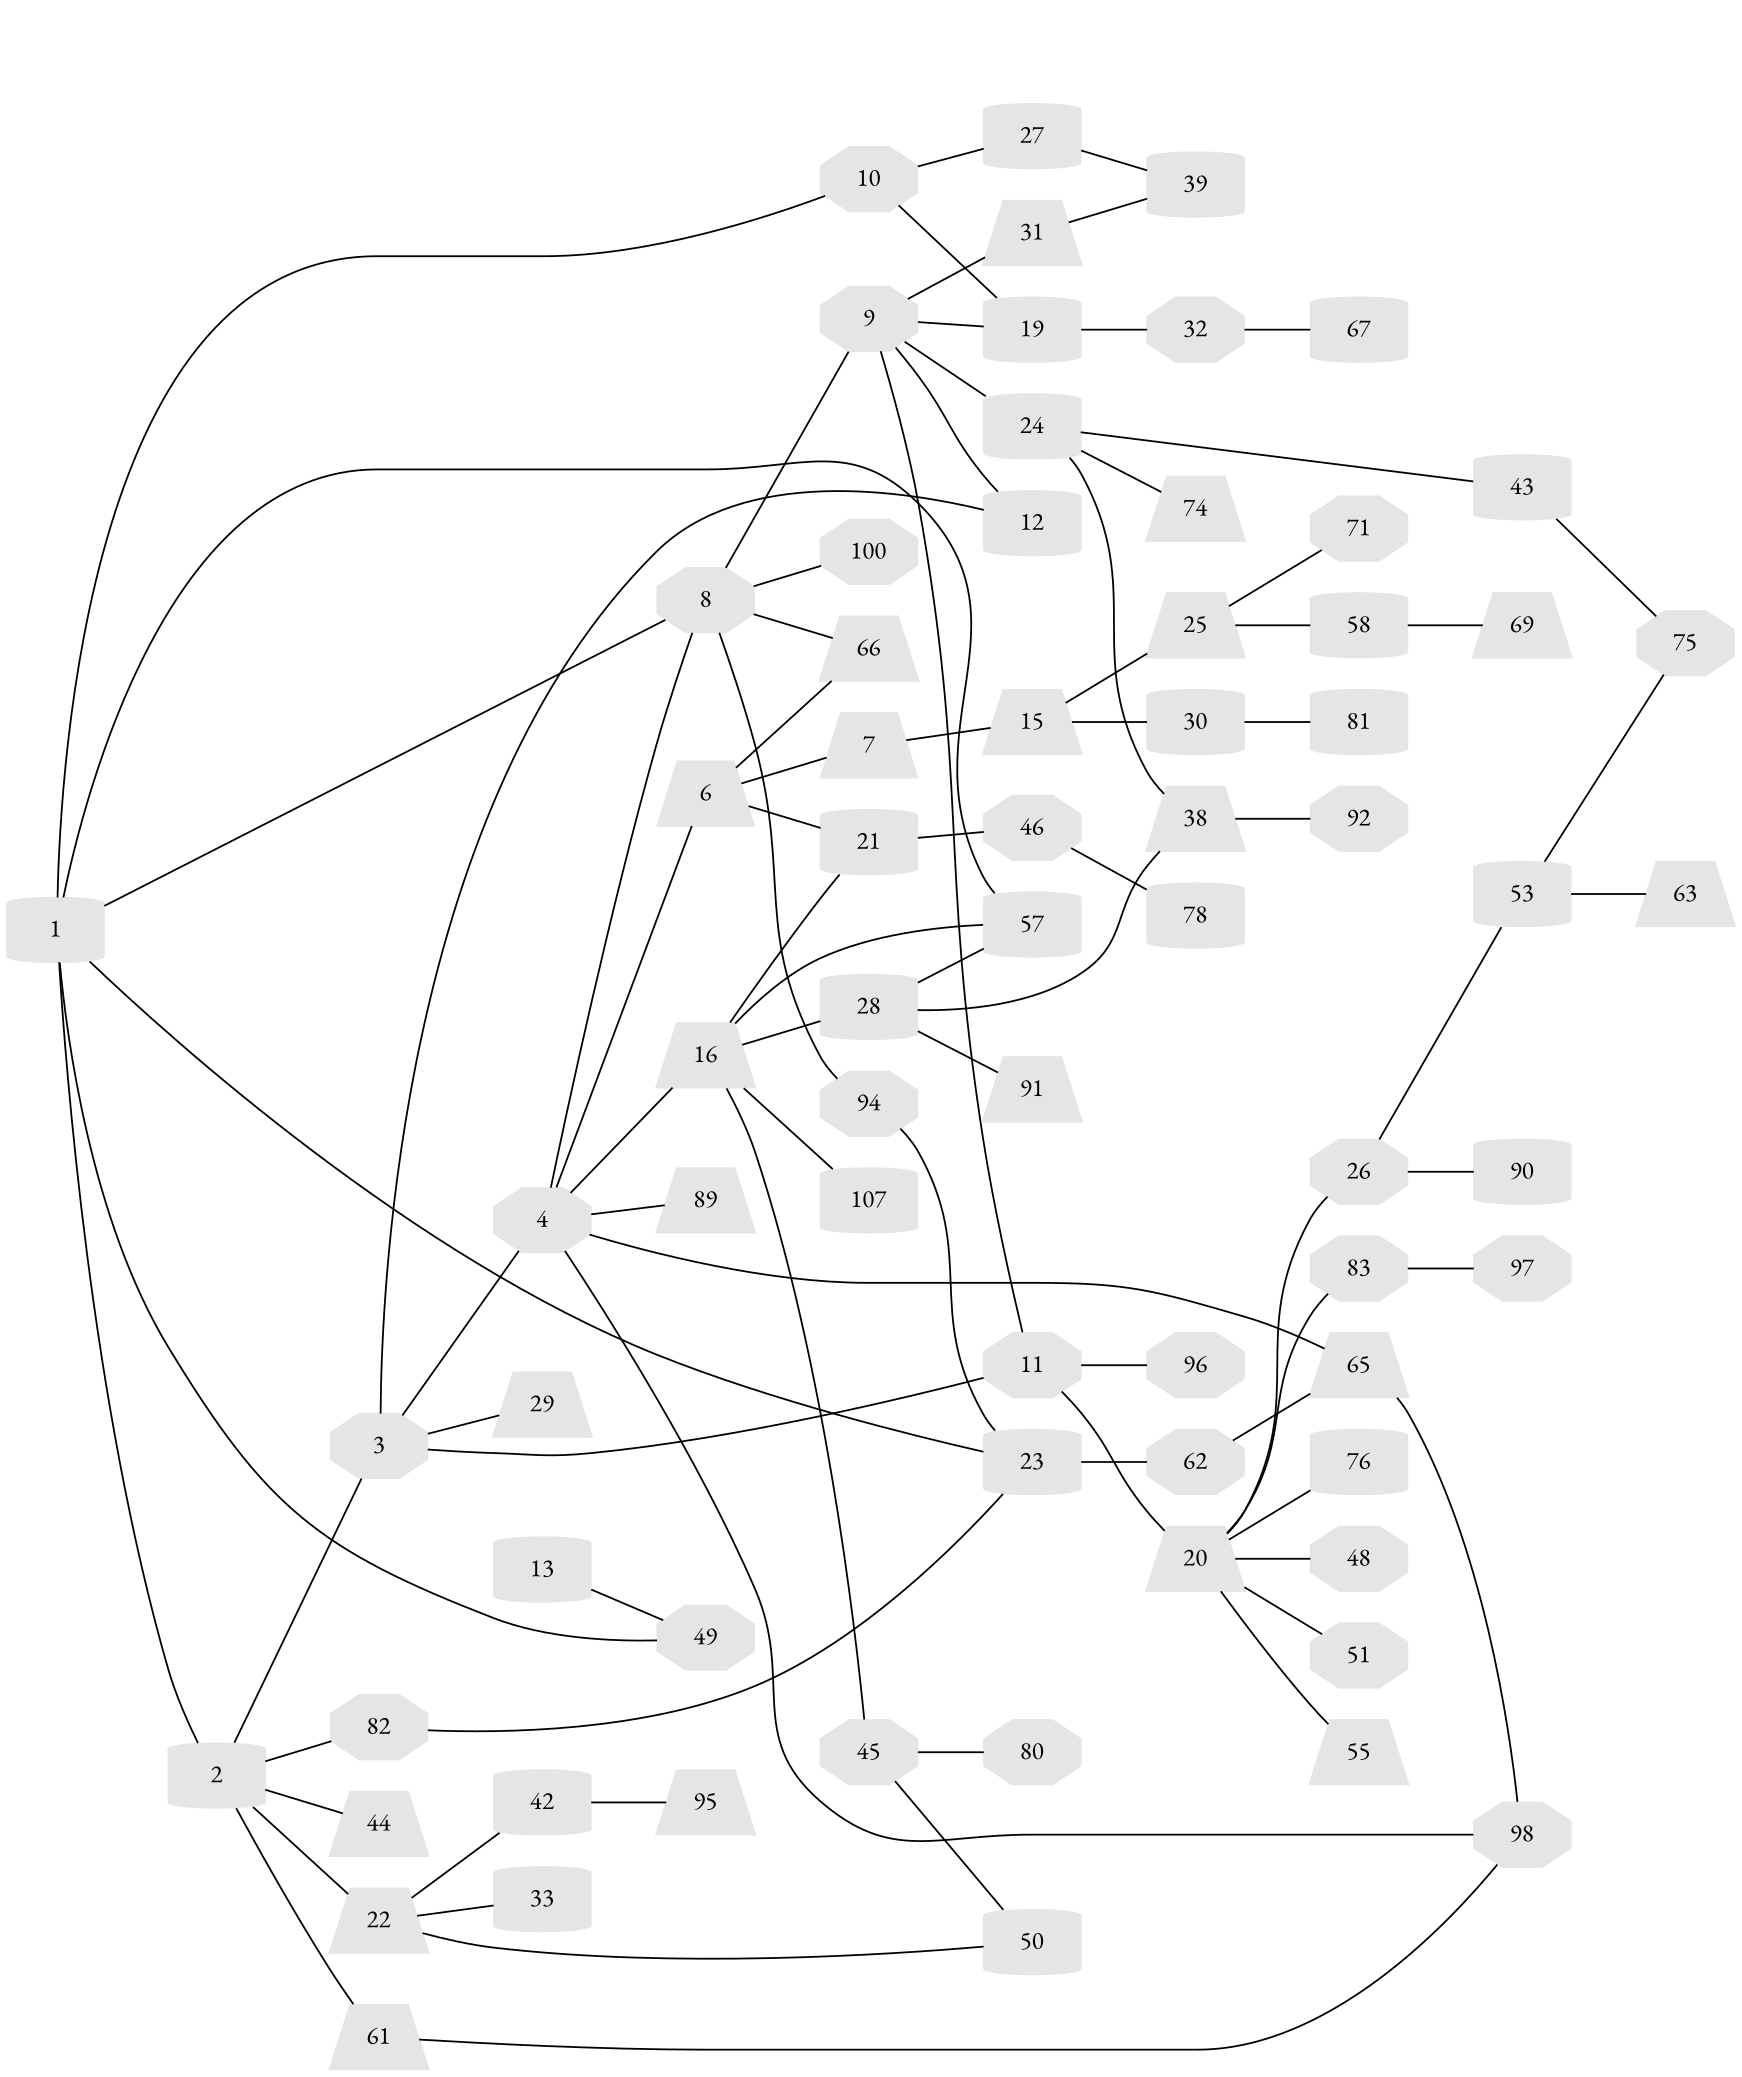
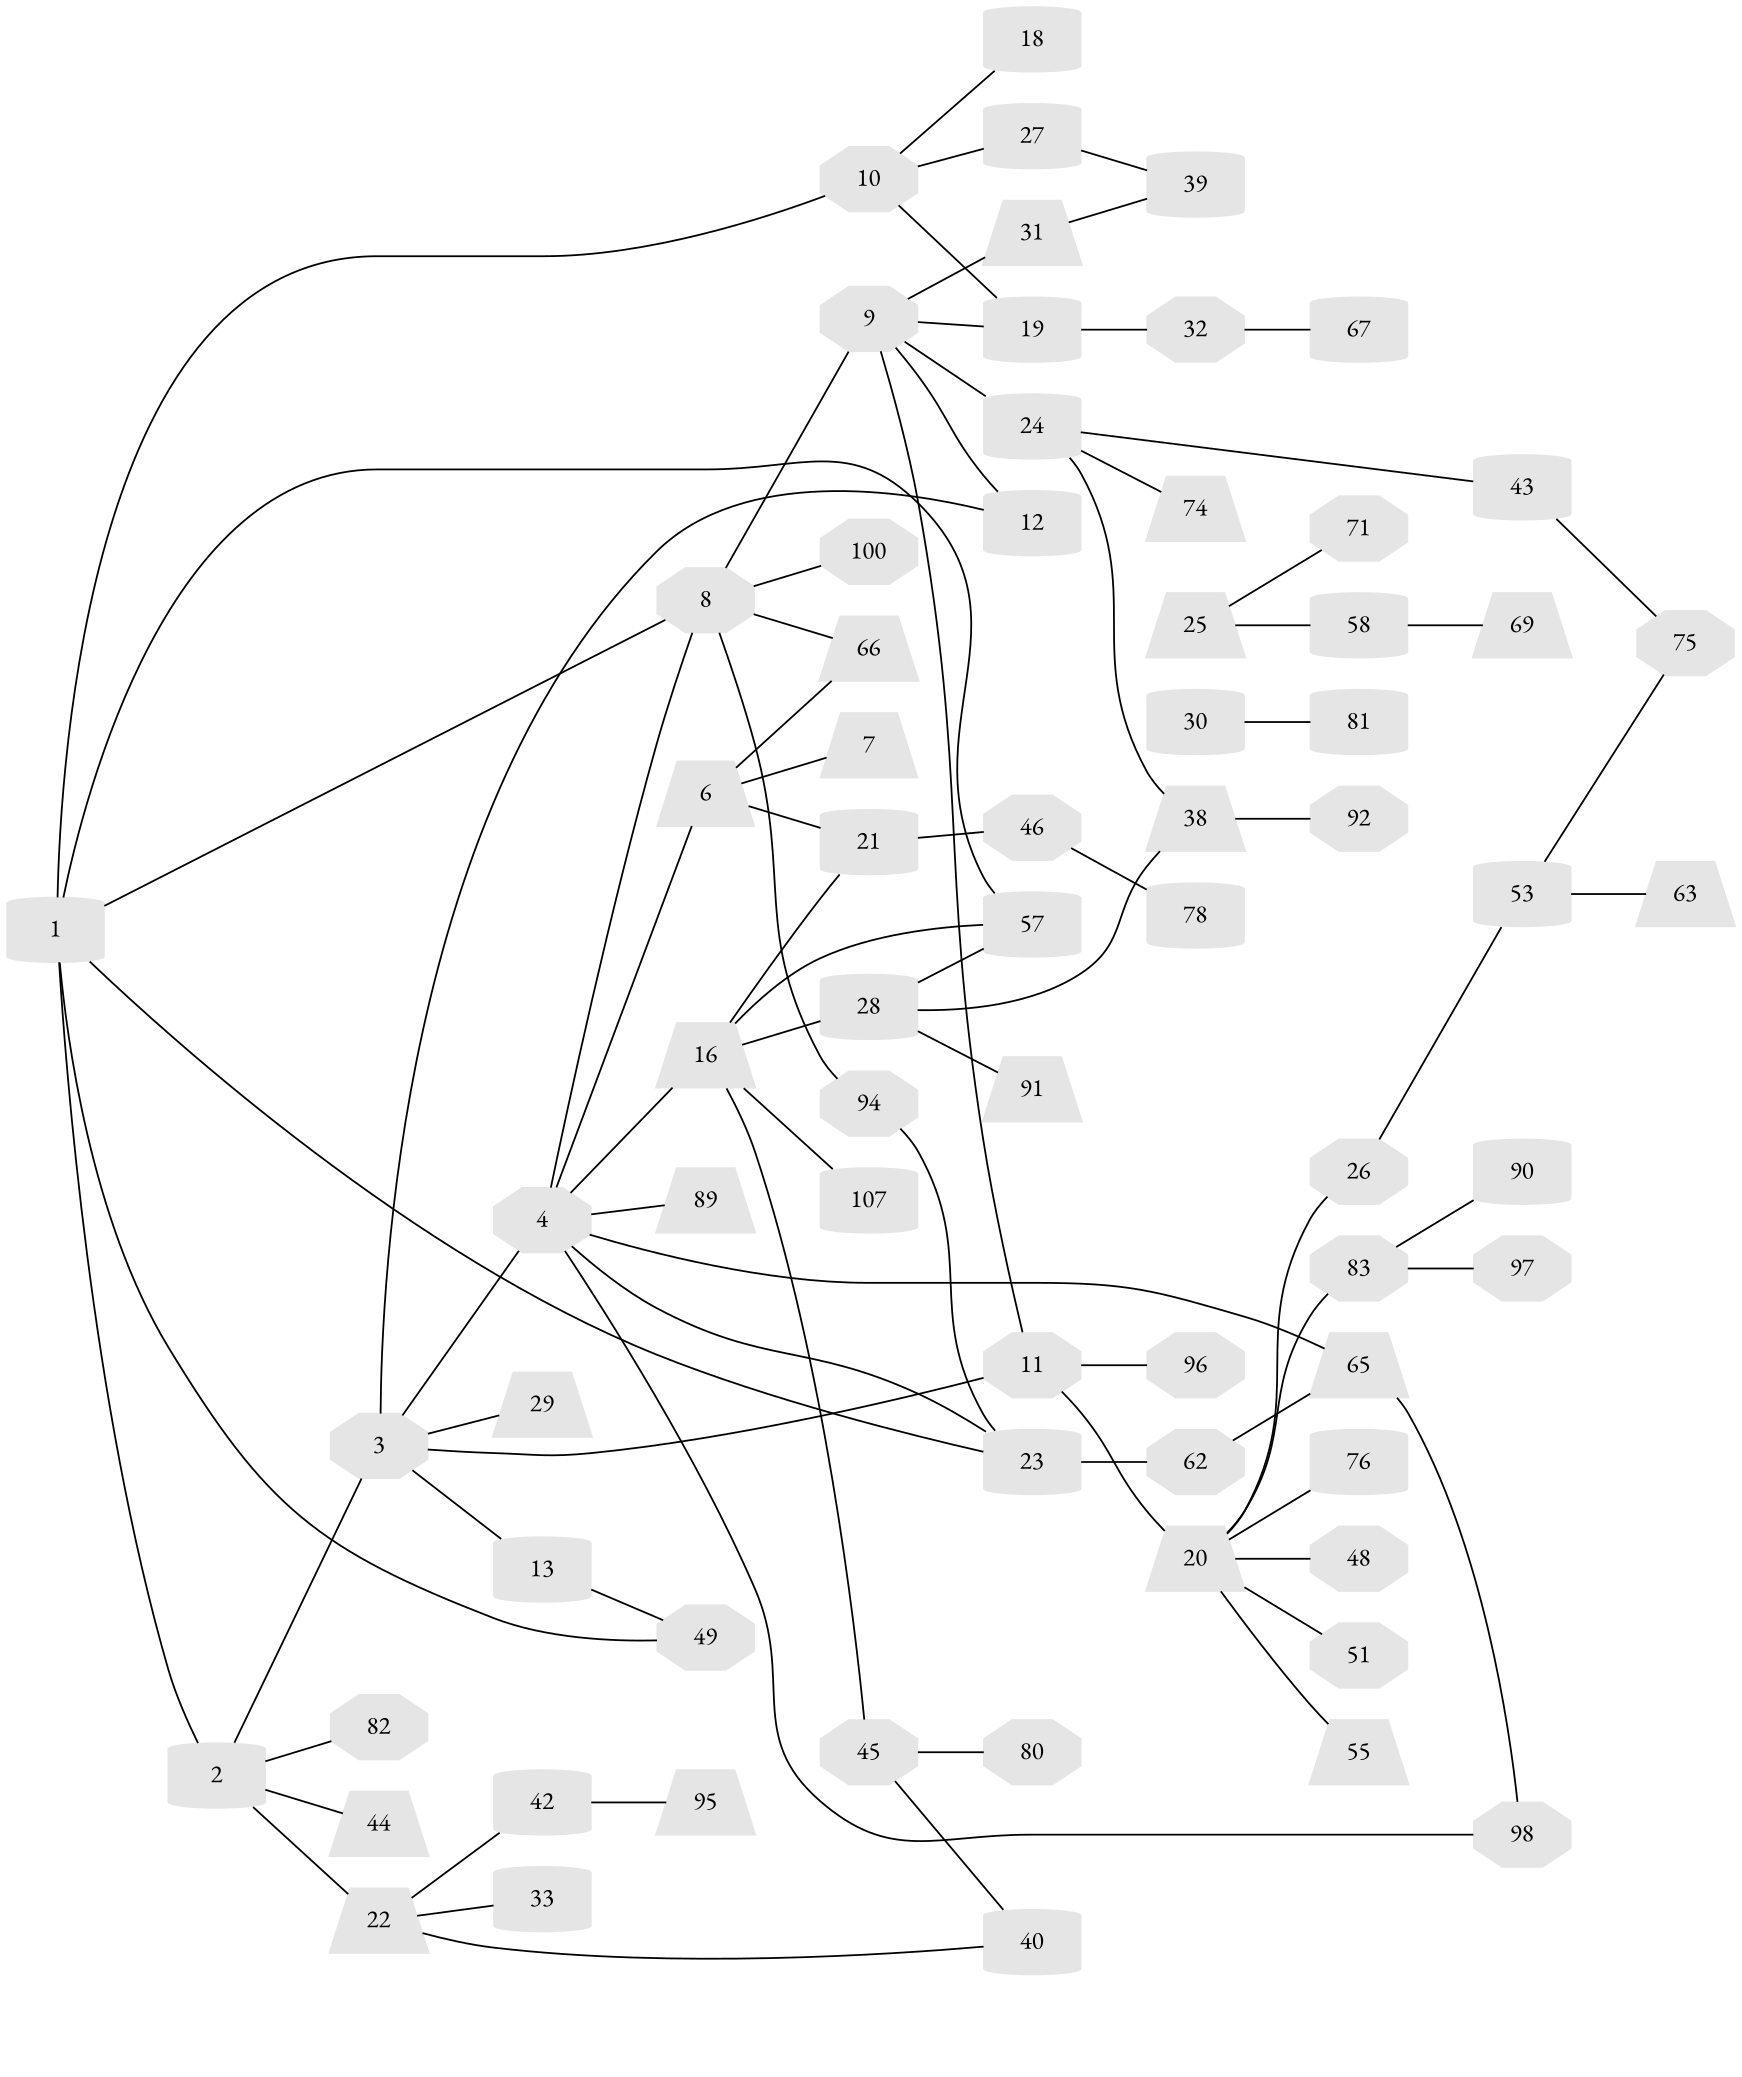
node "18": added
node "15": removed
edge "26" -- "90": now "83" -- "90"
edge "3" -- "13": added
edge "23" -- "82": now "23" -- "4"
node "50": label "50" -> "40"
node "61": removed
